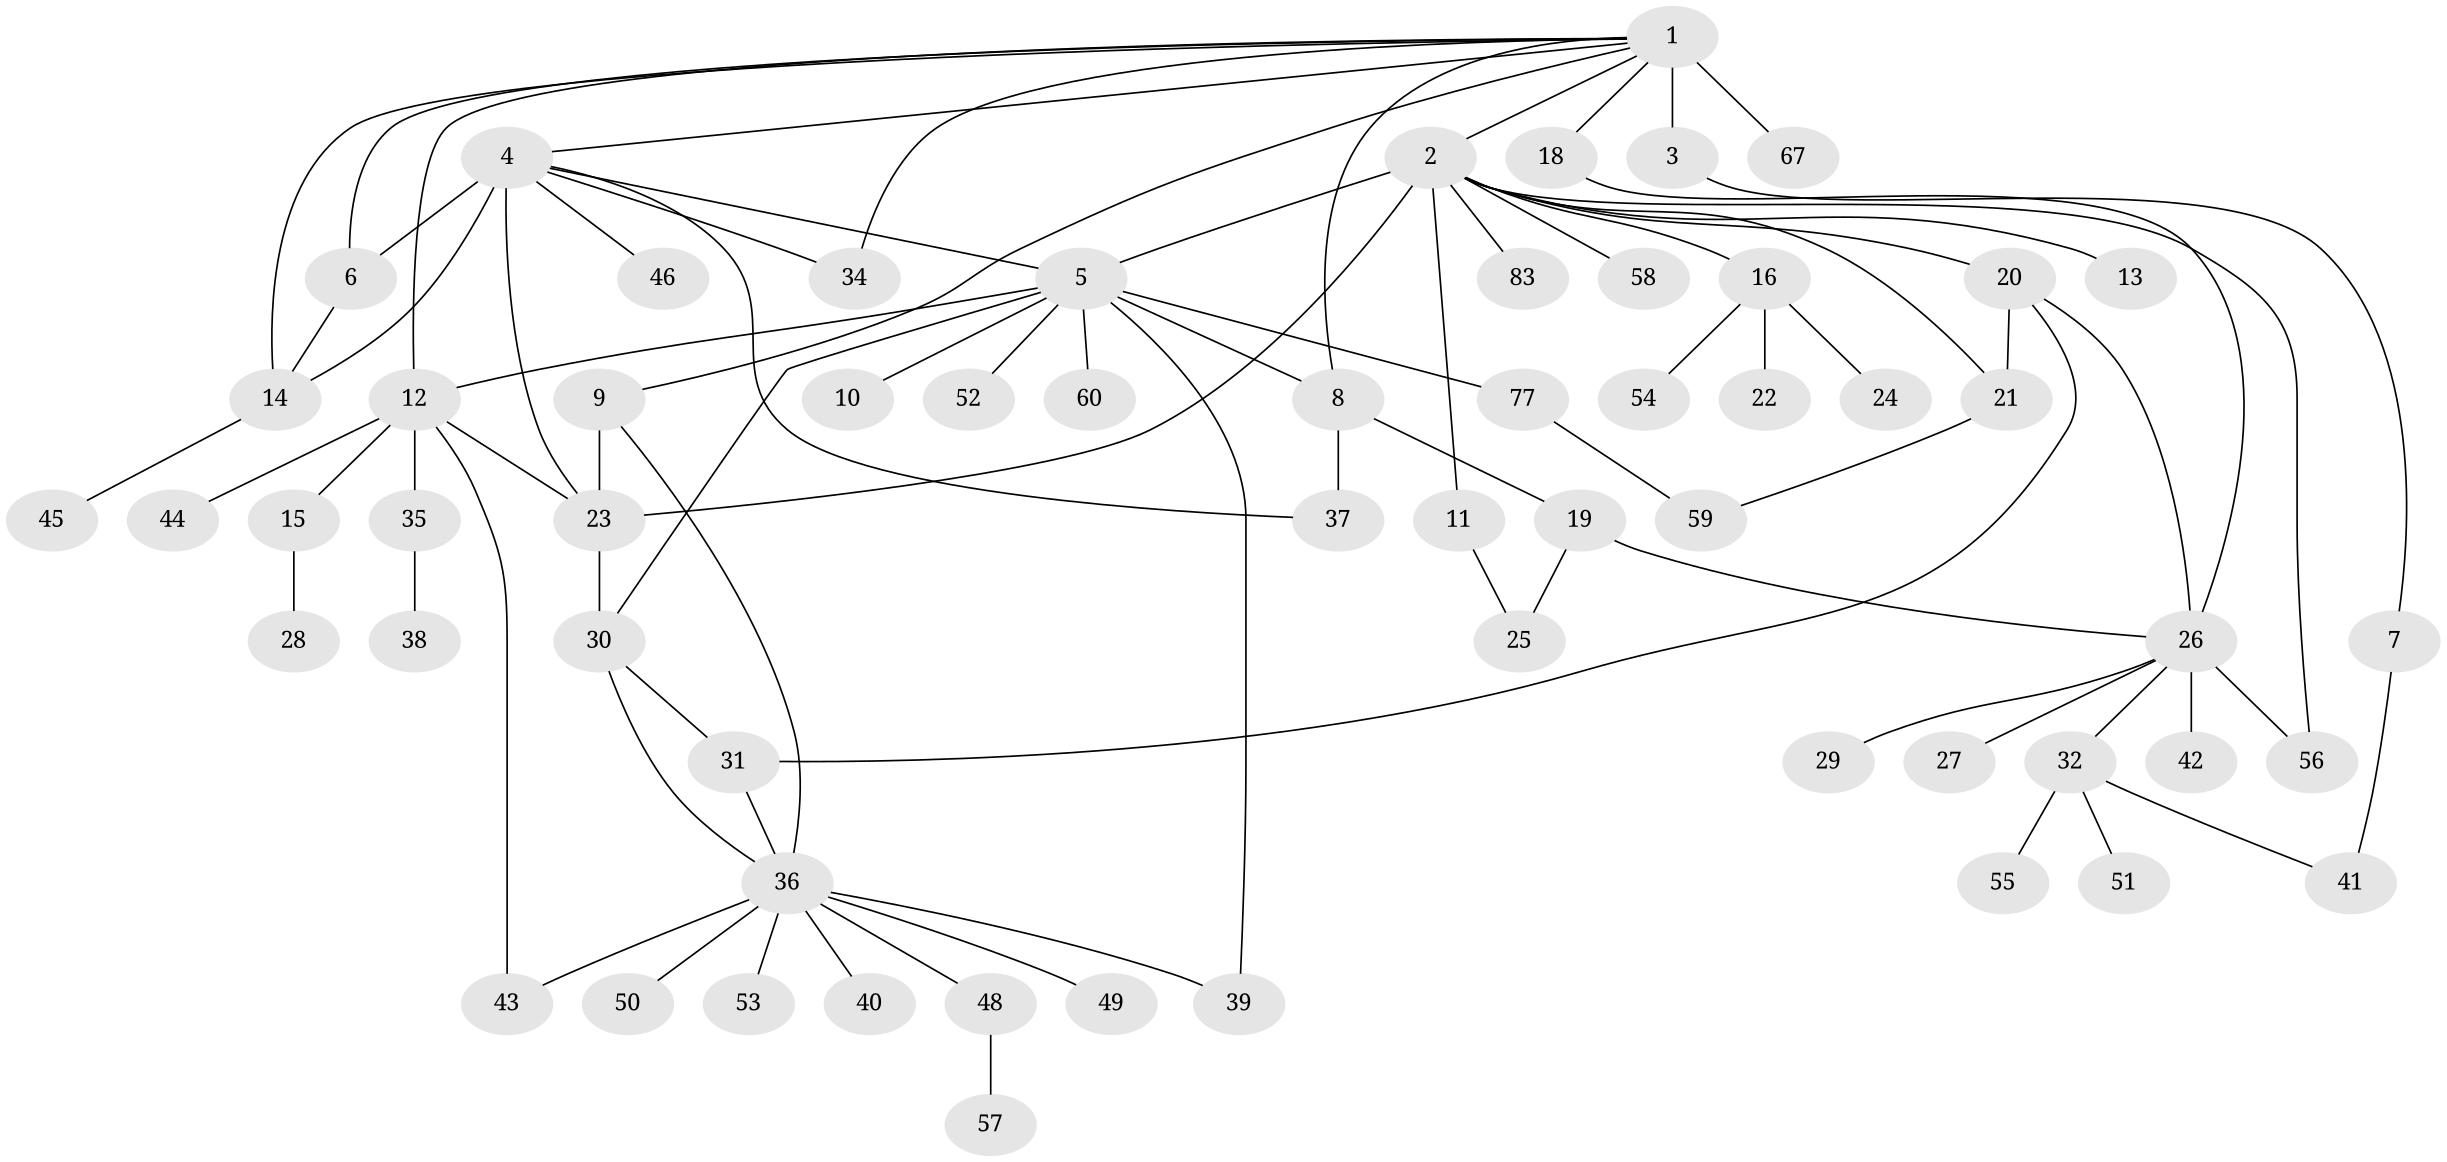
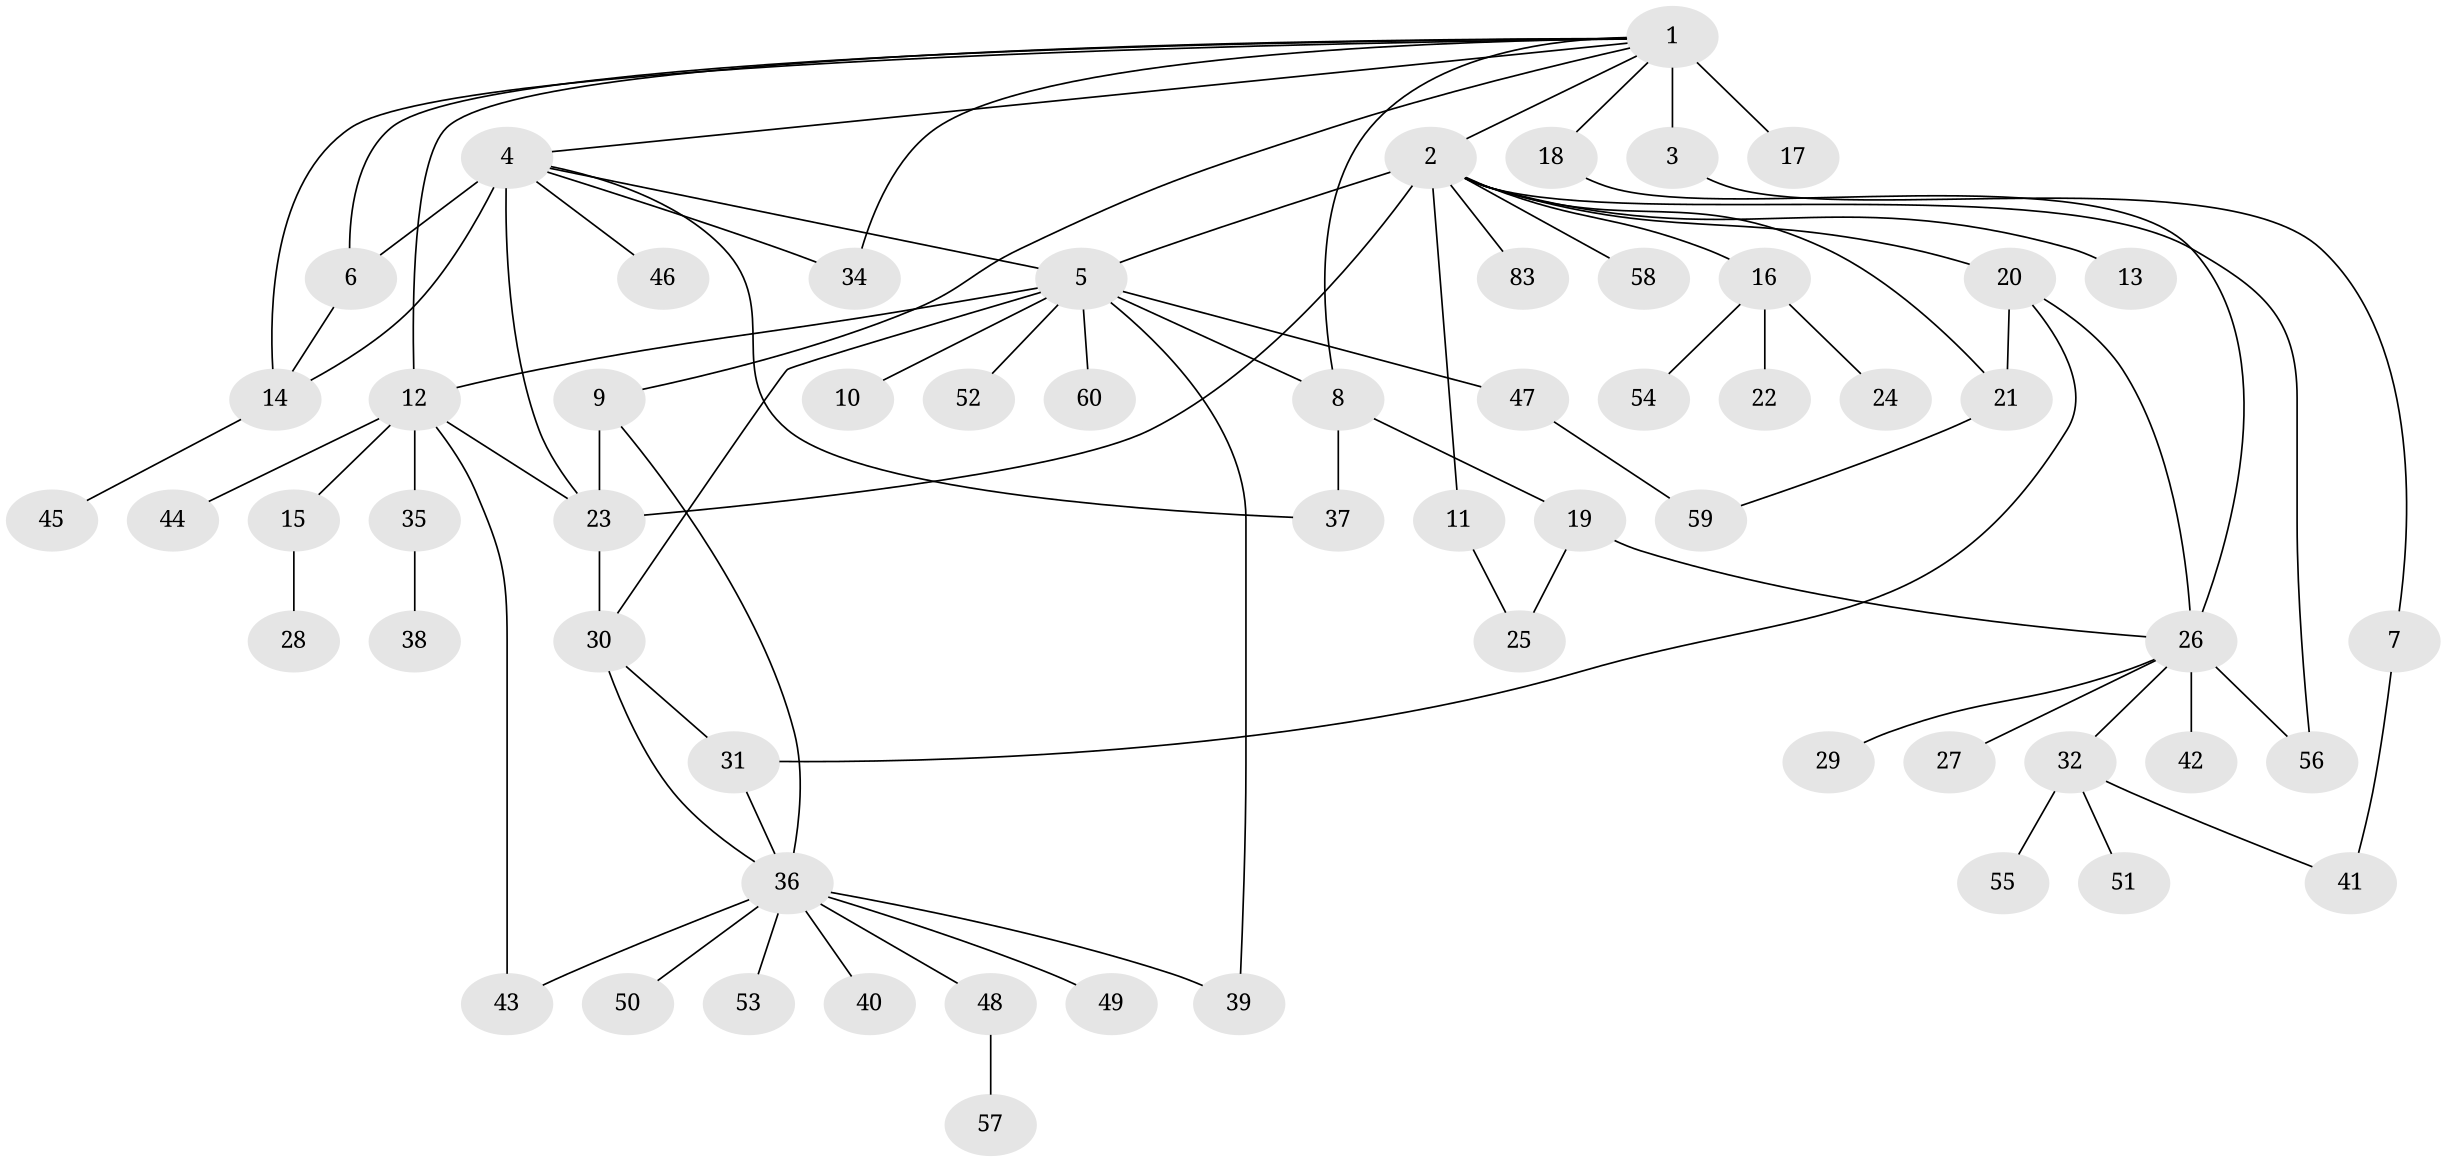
node "67": label "67" -> "17"
node "77": label "77" -> "47"
